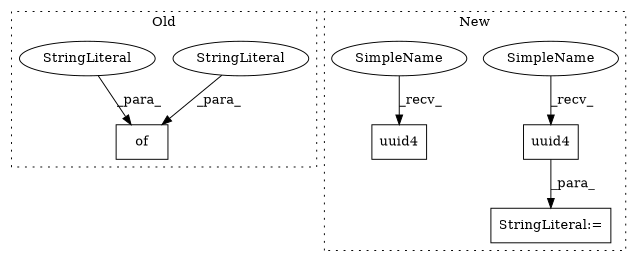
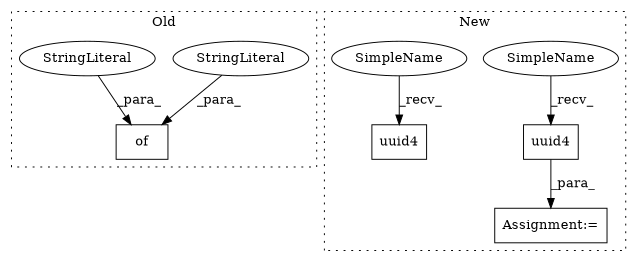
node "StringLiteral:=": label "StringLiteral:=" -> "Assignment:="
